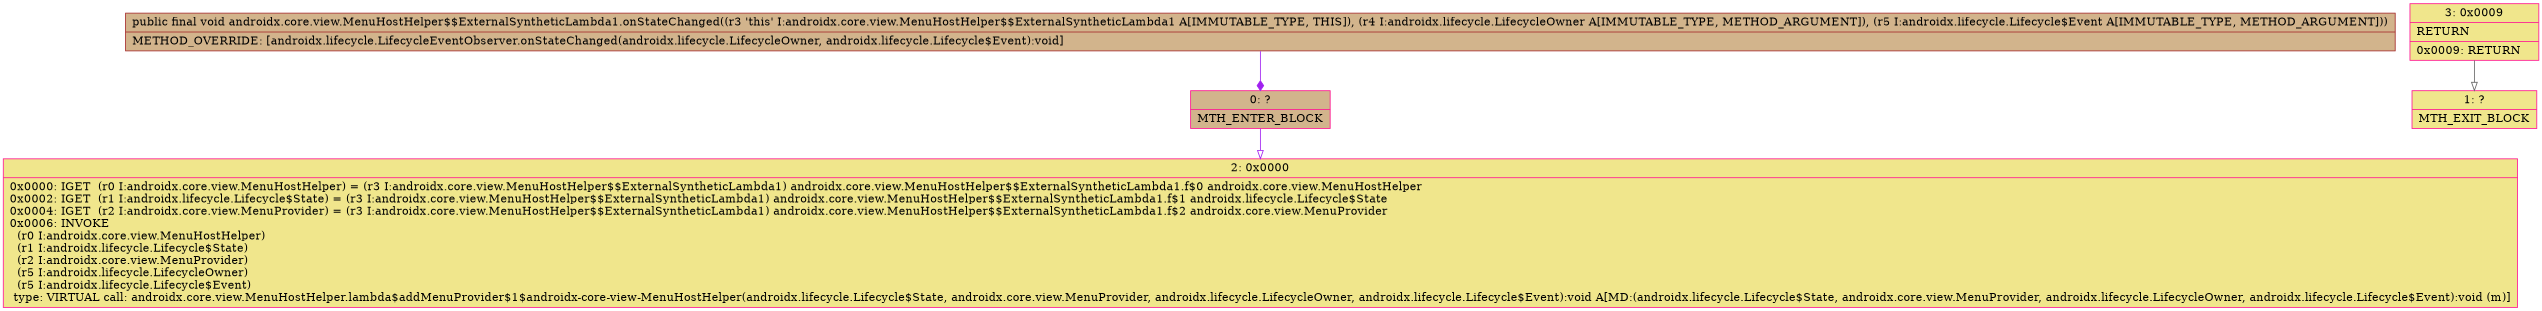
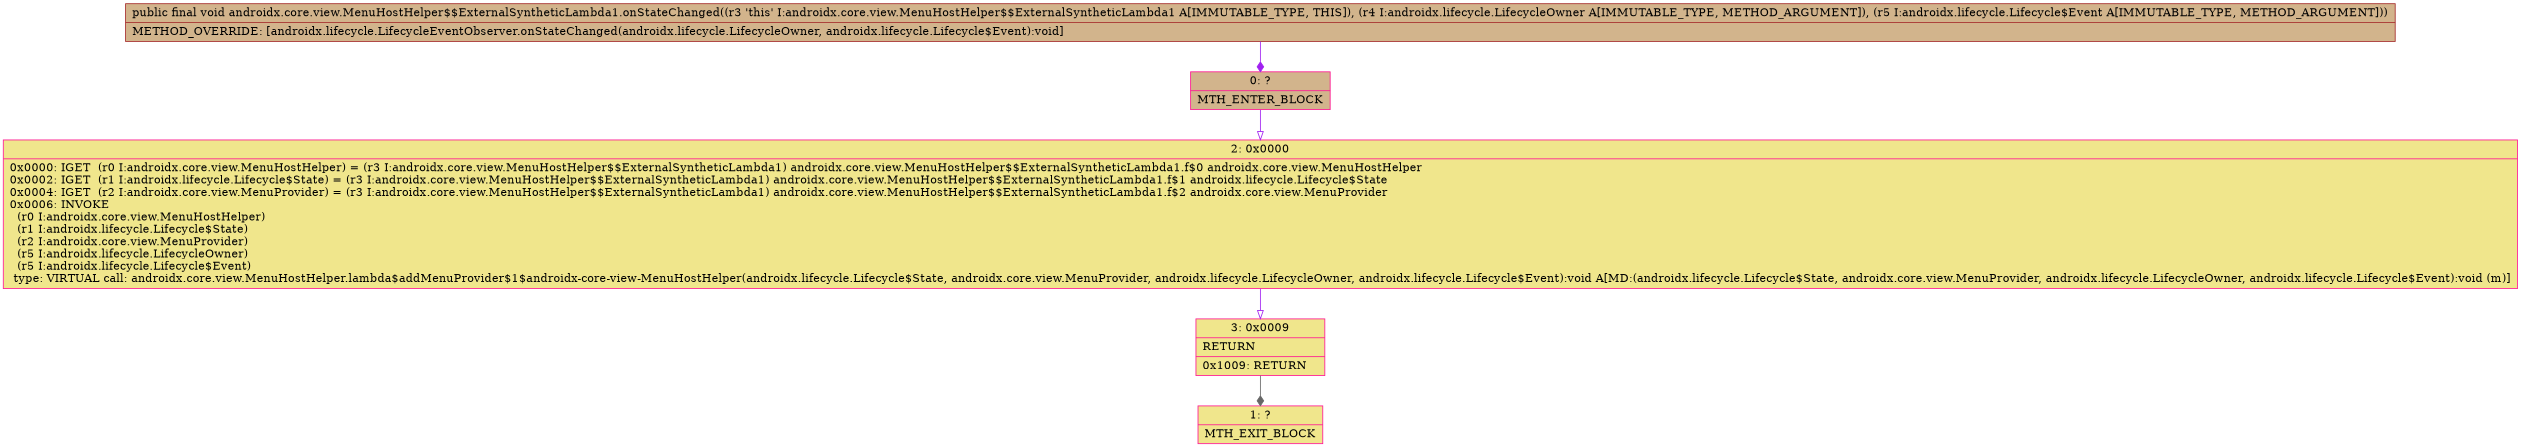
node "3: 0x0009": text "0x0009: RETURN" -> "0x1009: RETURN"
edge "3: 0x0009" -> "1: ?": arrowhead onormal -> diamond
edge "2: 0x0000" -> "3: 0x0009": added
